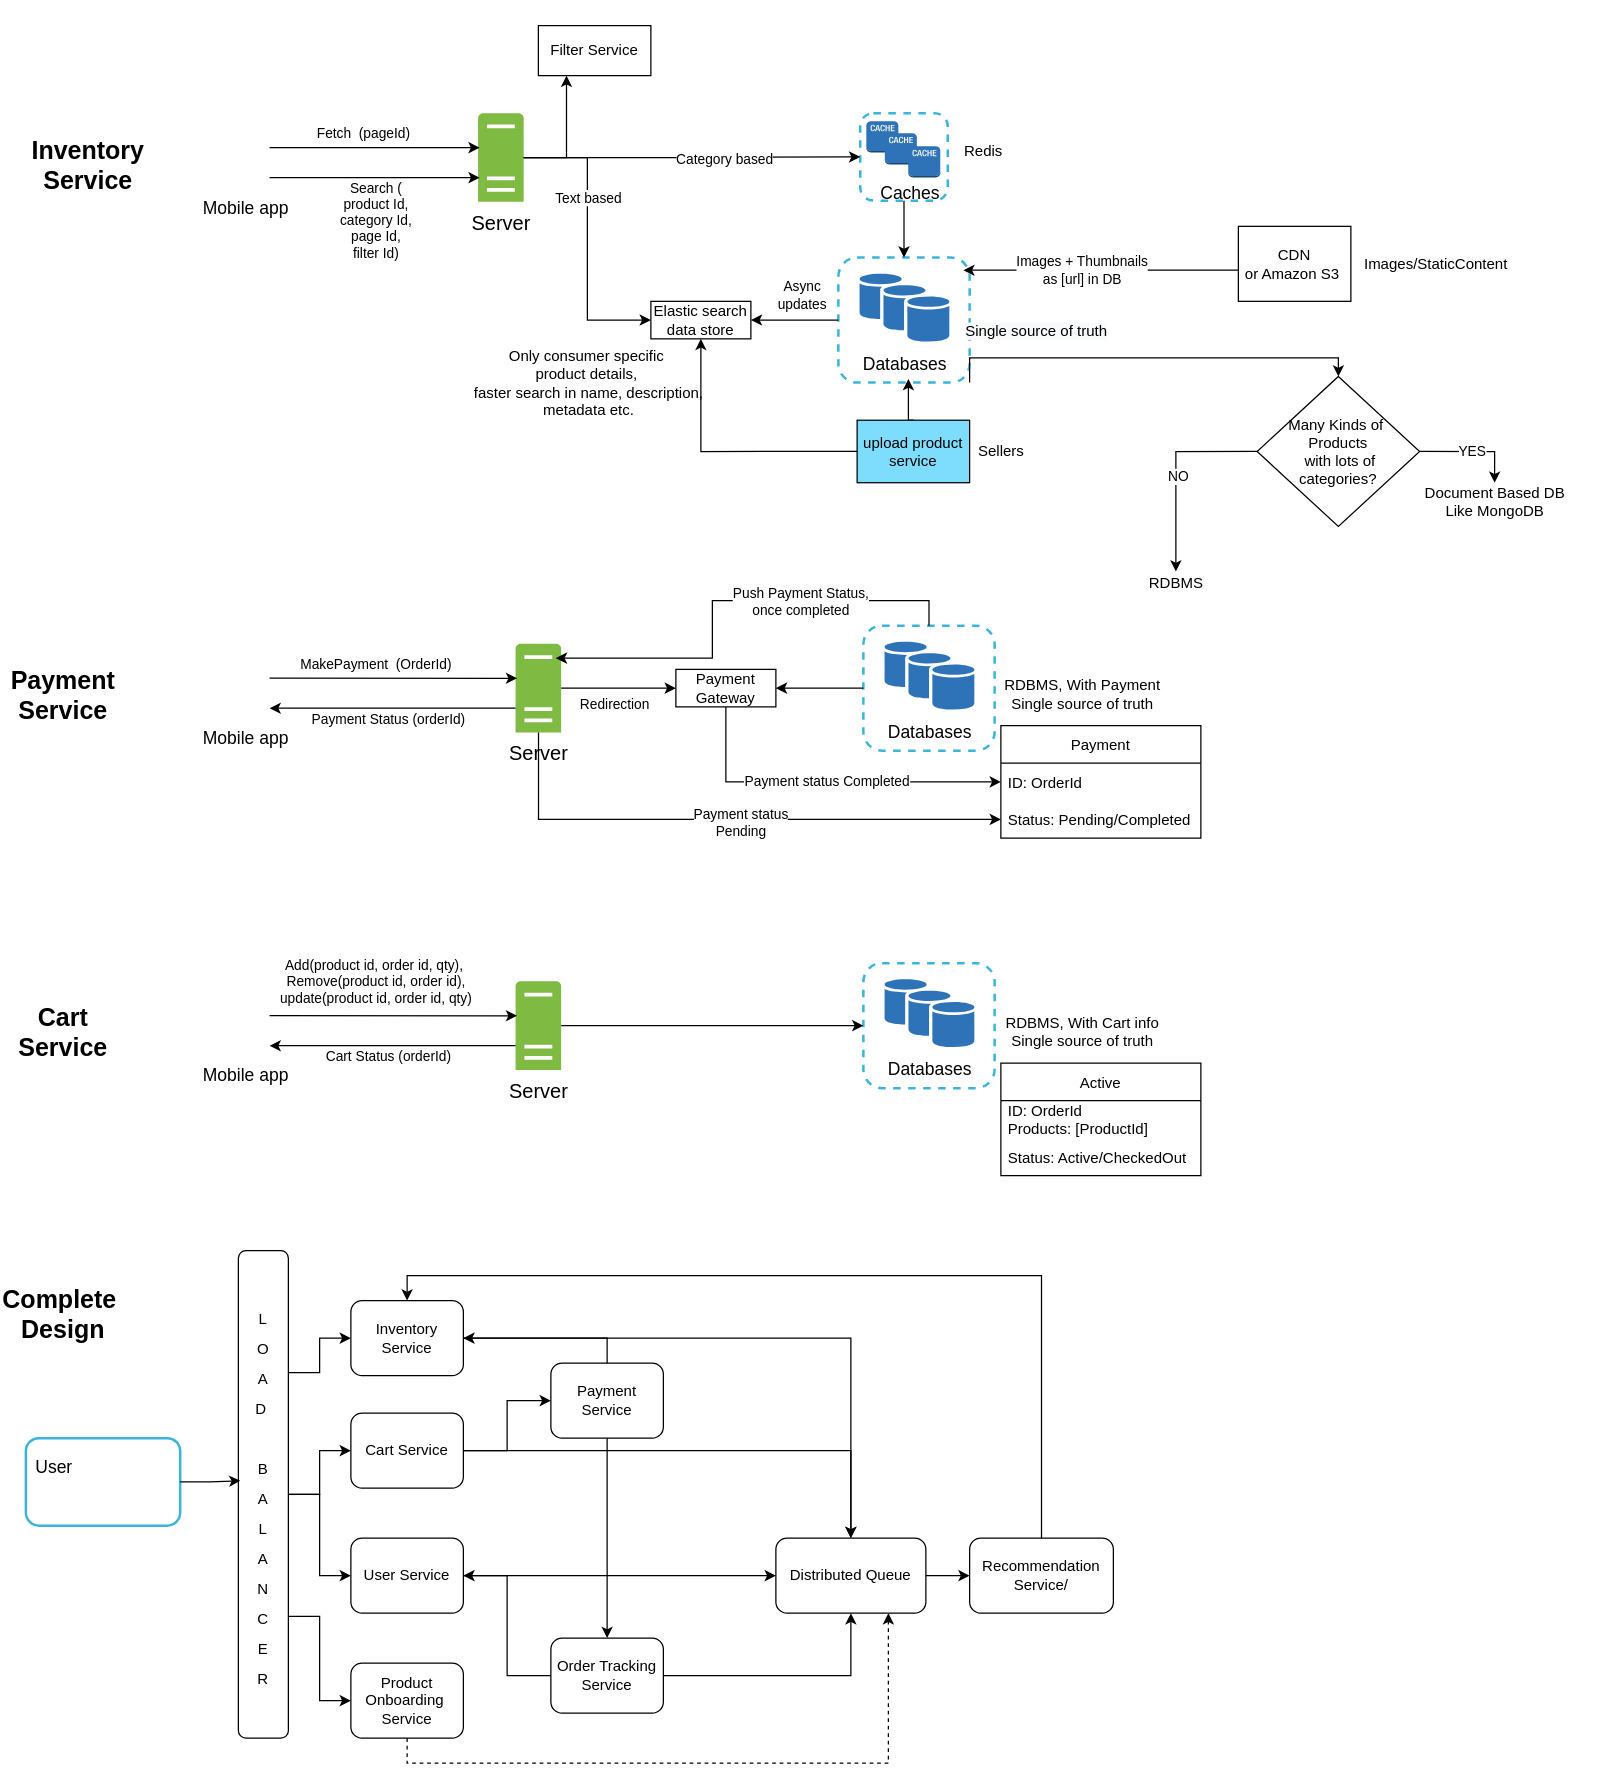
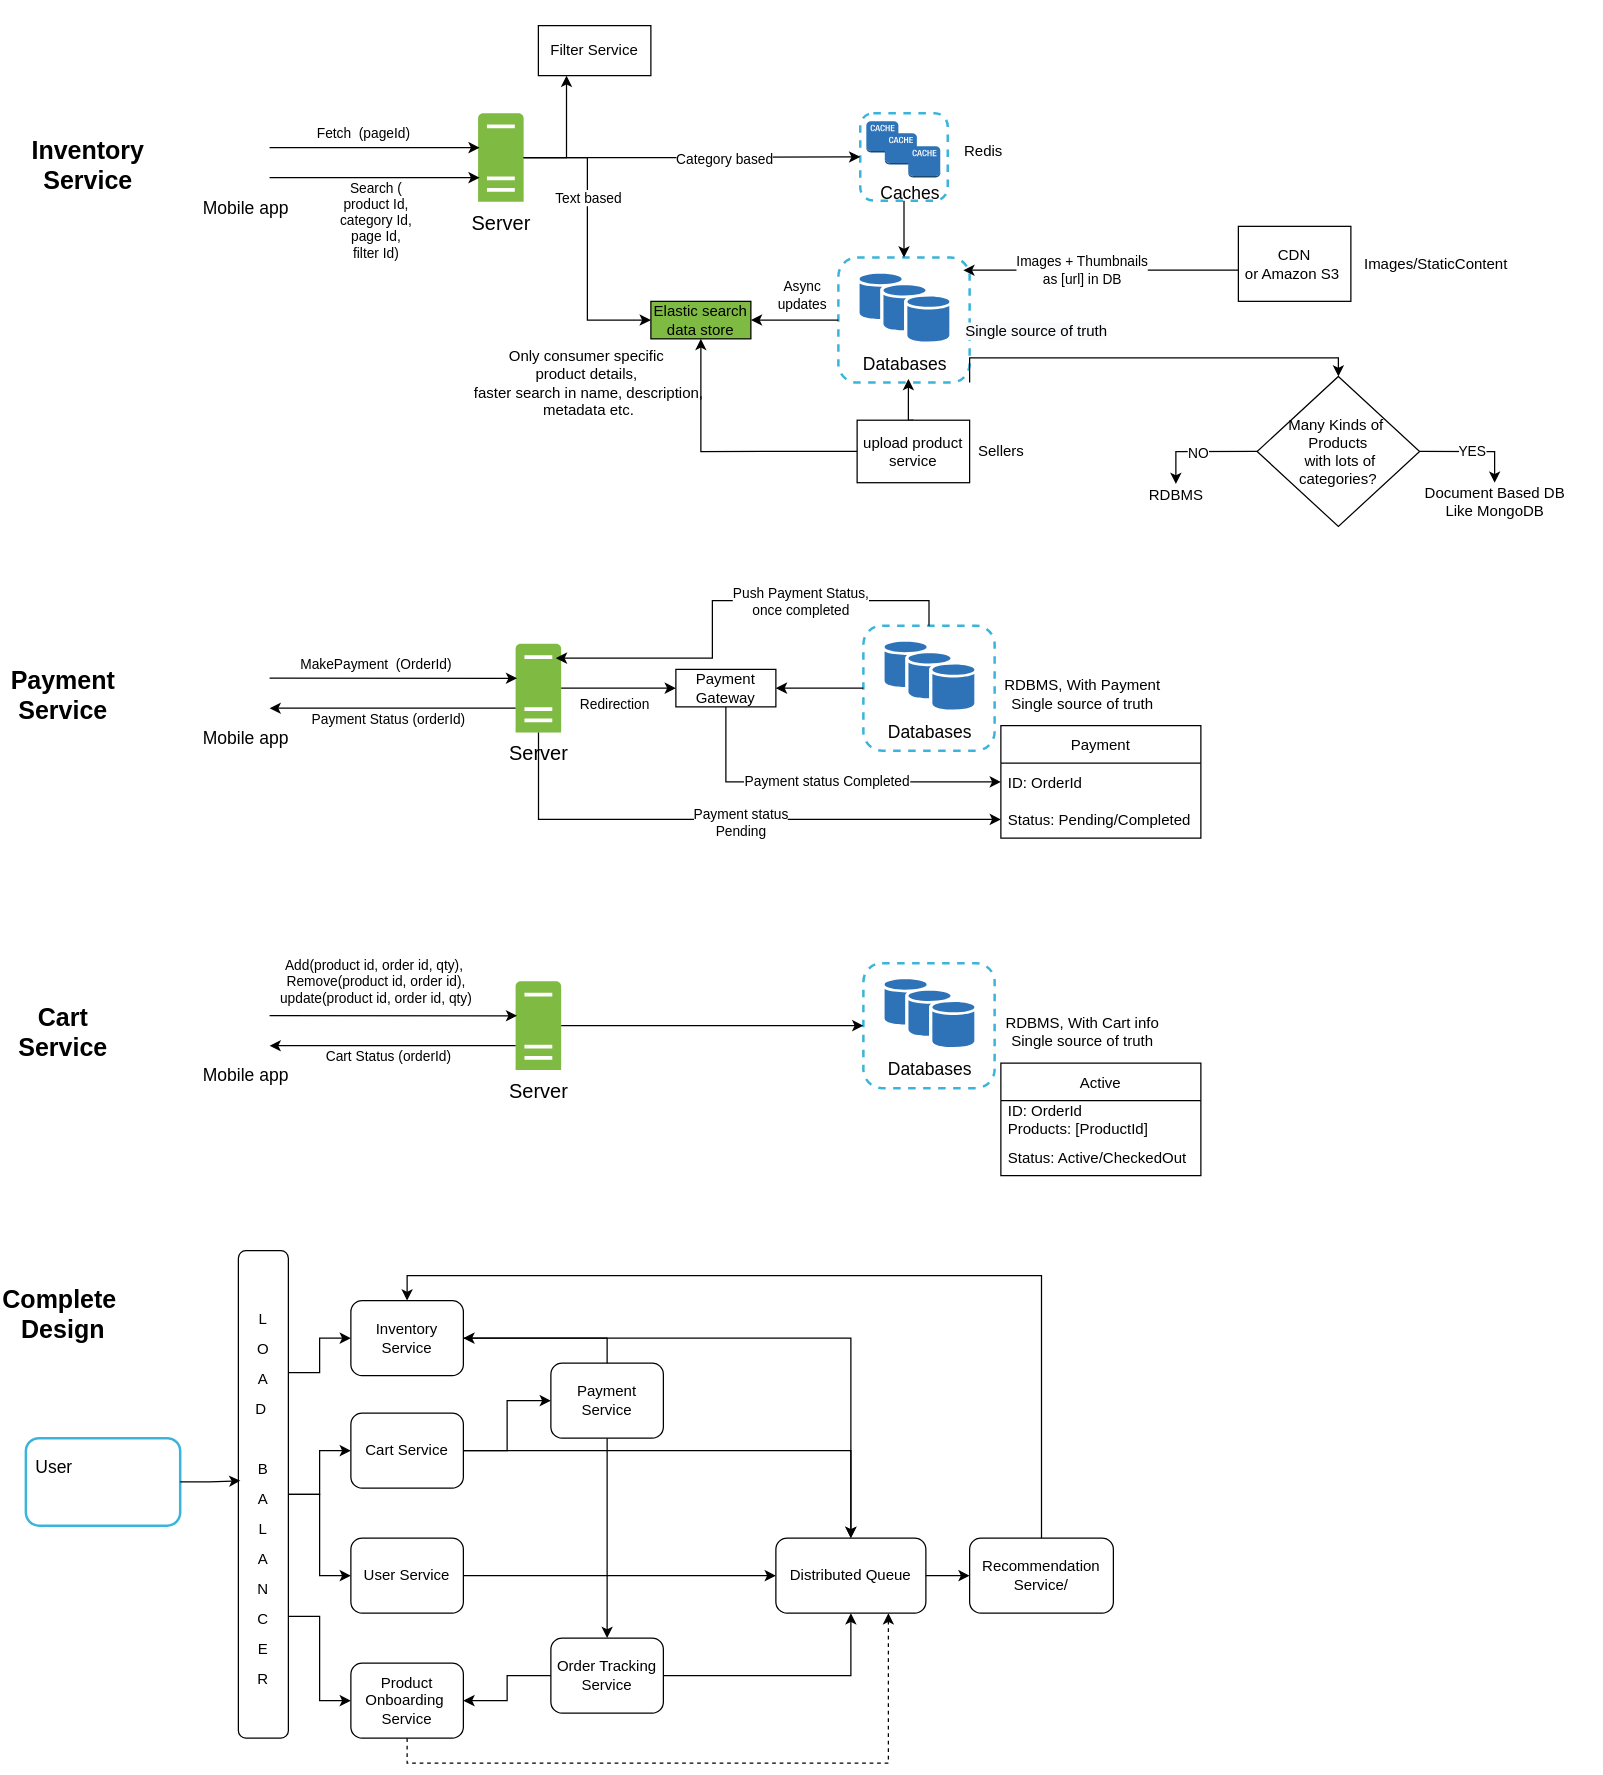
node "Elastic search data store": fillcolor #ffffff -> #7fba42
node "upload product service": fillcolor #7edcfc -> #ffffff
node "RDBMS": moved (1176, 583) -> (1176, 495)
edge "Order Tracking Service" -> "User Service": now "Order Tracking Service" -> "Product Onboarding Service"
